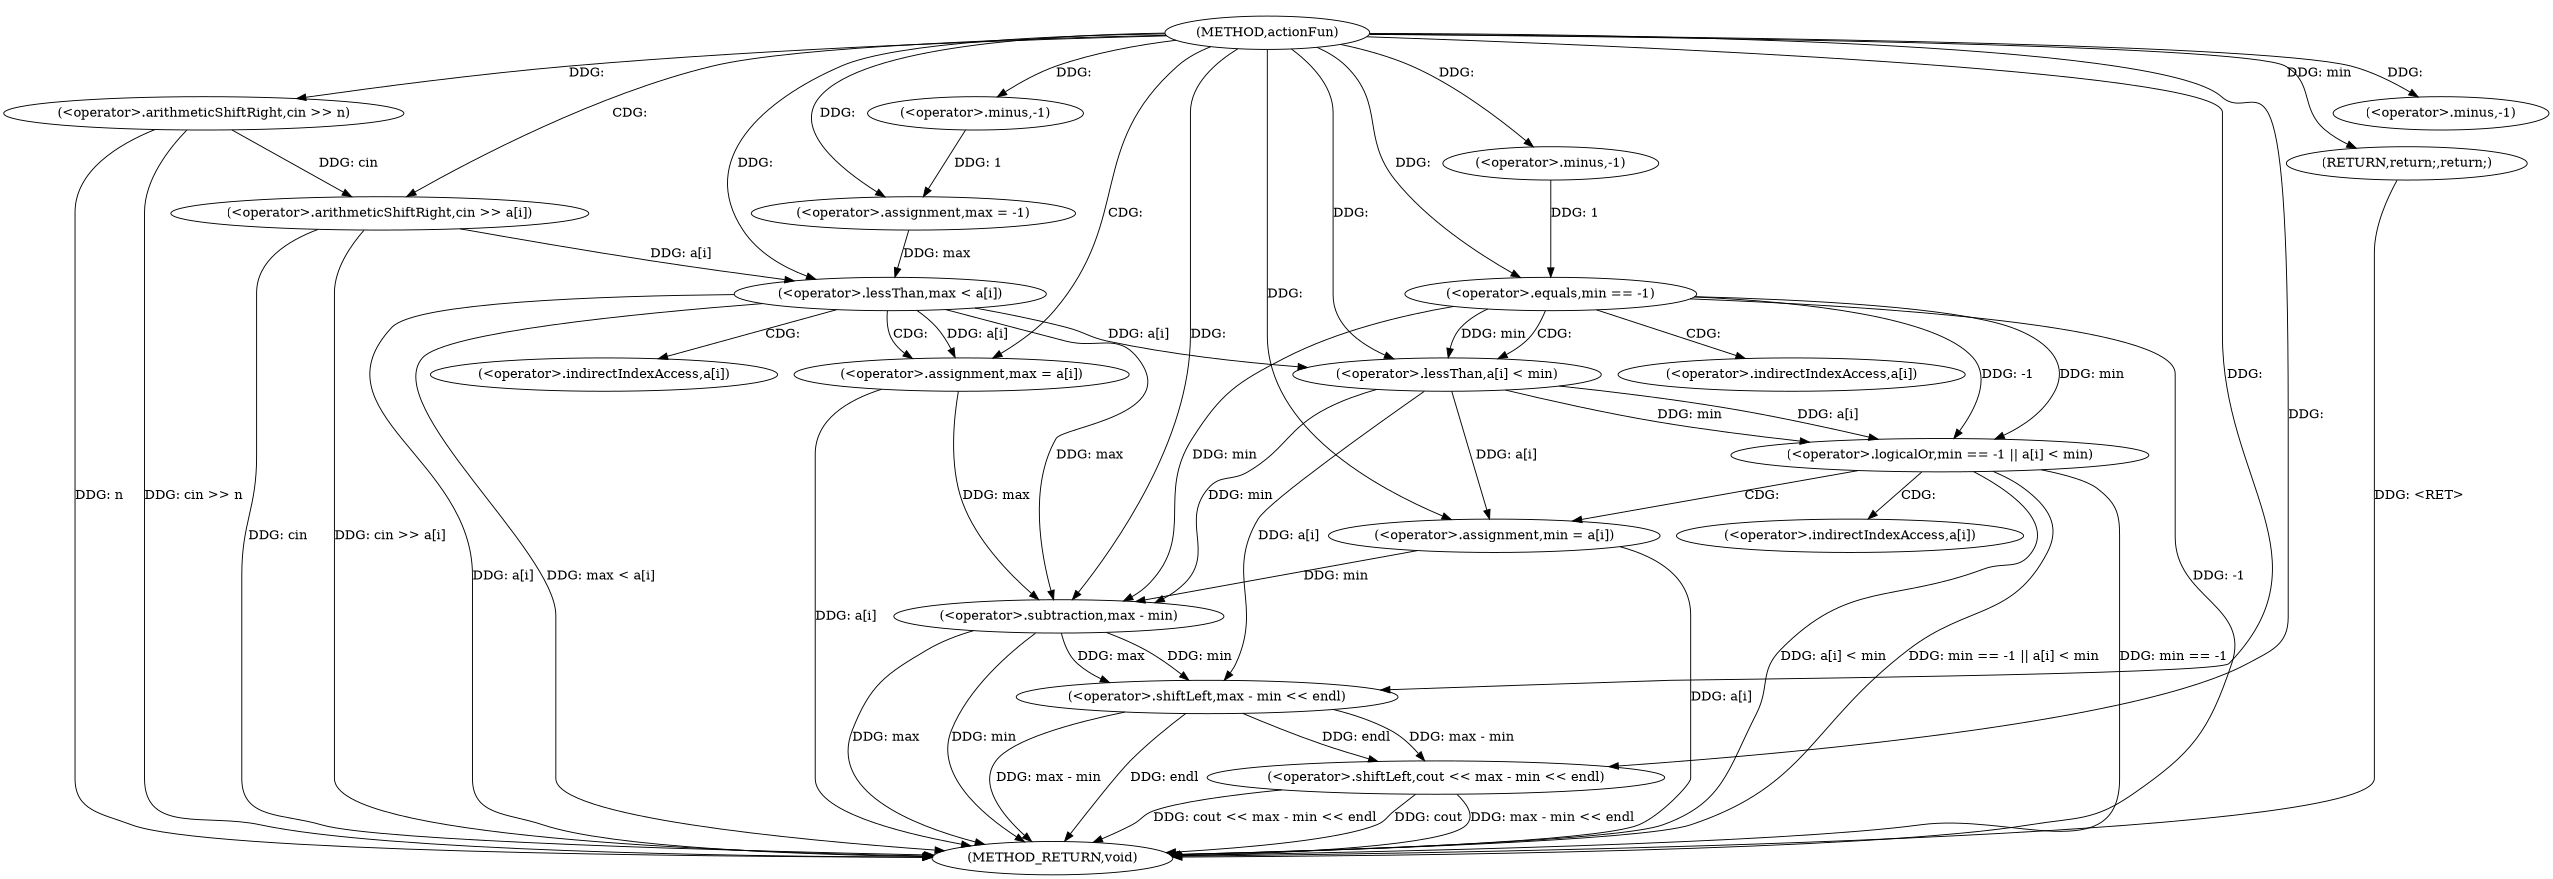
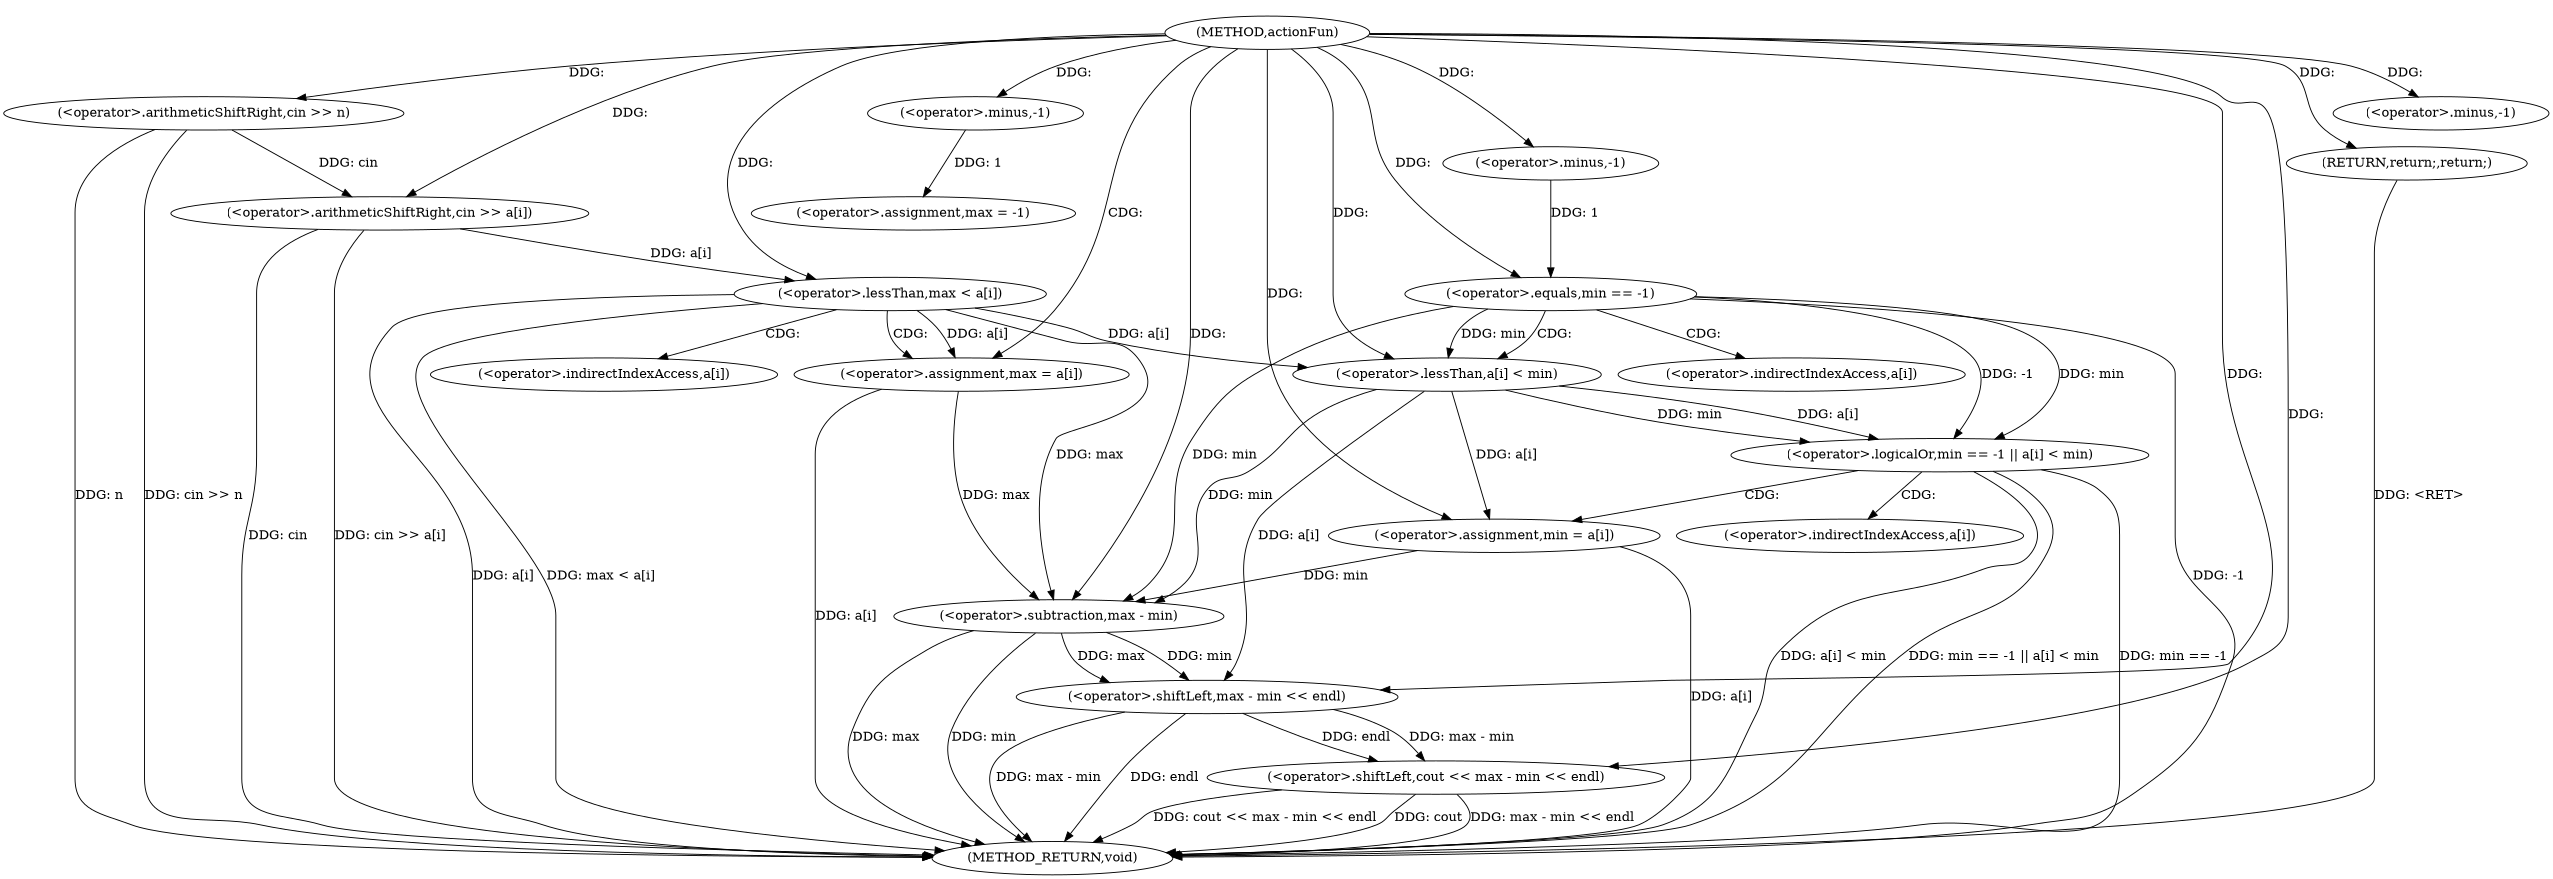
edge "(METHOD,actionFun)" -> "(<operator>.assignment,max = -1)": removed, label "DDG:"
edge "(METHOD,actionFun)" -> "(RETURN,return;,return;)": label "DDG: min" -> "DDG: "
edge "(METHOD,actionFun)" -> "(<operator>.arithmeticShiftRight,cin >> a[i])": label "CDG: " -> "DDG: "
edge "(<operator>.assignment,max = -1)" -> "(<operator>.lessThan,max < a[i])": removed, label "DDG: max"
